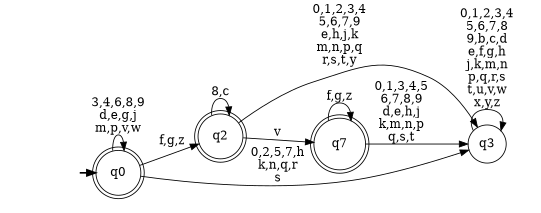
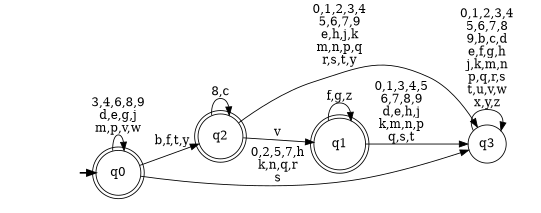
edge "q0" -> "q2": label "f,g,z" -> "b,f,t,y"
node "q7": label "q7" -> "q1"
